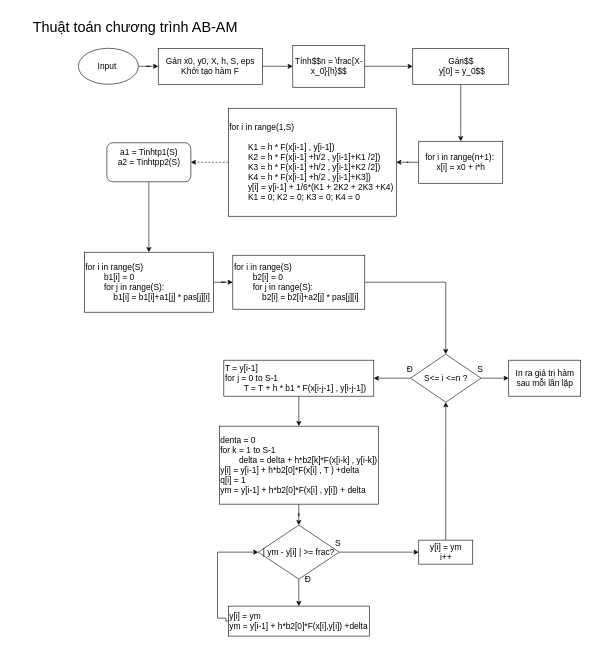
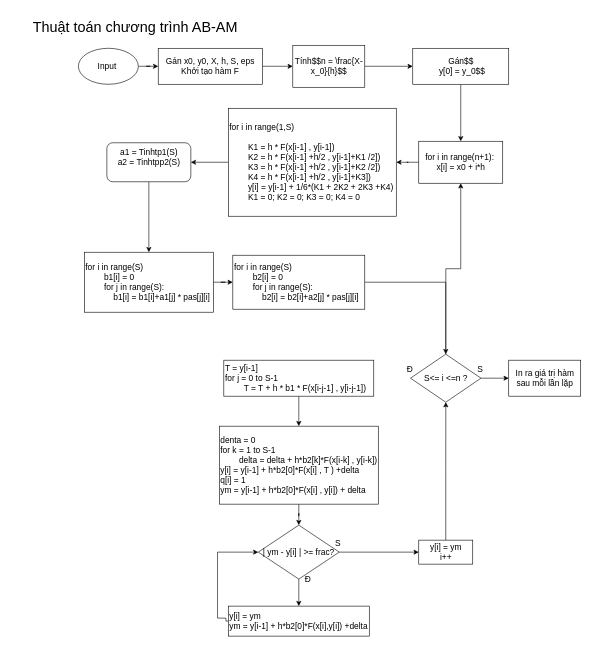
edge "for i in range(1,S) K1 = h * F(x[i-1] , y[i-1]) K2 = h * F(x[i-1] +h/2 , y[i-1]+K1 /2]) K3 = h * F(x[i-1] +h/2 , y[i-1]+K2 /2]) K4 = h * F(x[i-1] +h/2 , y[i-1]+K3]) y[i] = y[i-1] + 1/6*(K1 + 2K2 + 2K3 +K4) K1 = 0; K2 = 0; K3 = 0; K4 = 0" -> "a1 = Tinhtp1(S)a2 = Tinhtpp2(S)": style dashed -> solid
edge "S<= i <=n ?" -> "T = y[i-1]for j = 0 to S-1 T = T + h * b1 * F(x[i-j-1] , y[i-j-1])": now "S<= i <=n ?" -> "for i in range(n+1): x[i] = x0 + i*h"
